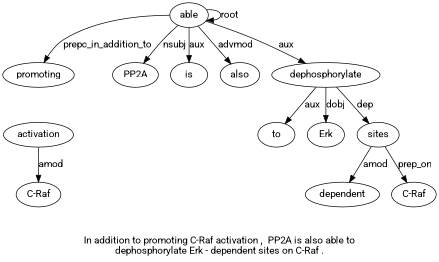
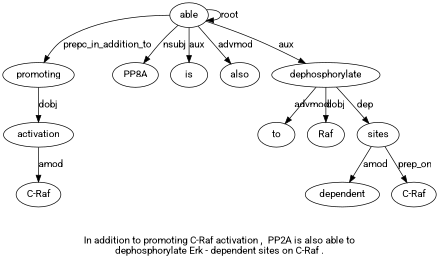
node "PP2A": label "PP2A" -> "PP8A"
edge "promoting" -> "activation": added, label "dobj"
edge "dephosphorylate" -> "to": label "aux" -> "advmod"
node "Erk": label "Erk" -> "Raf"
